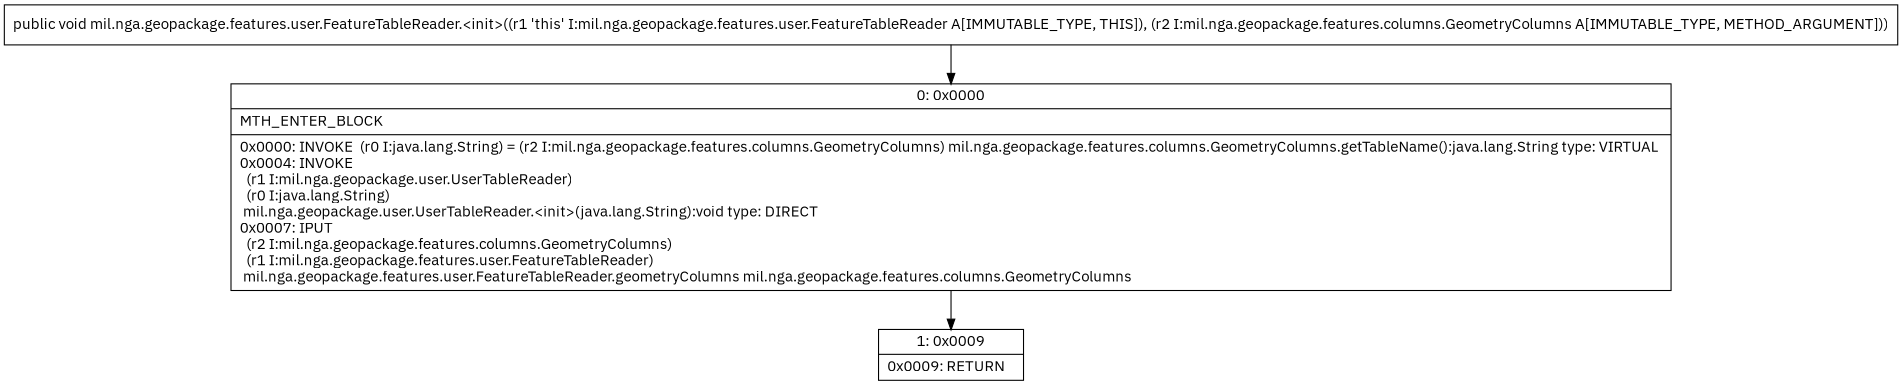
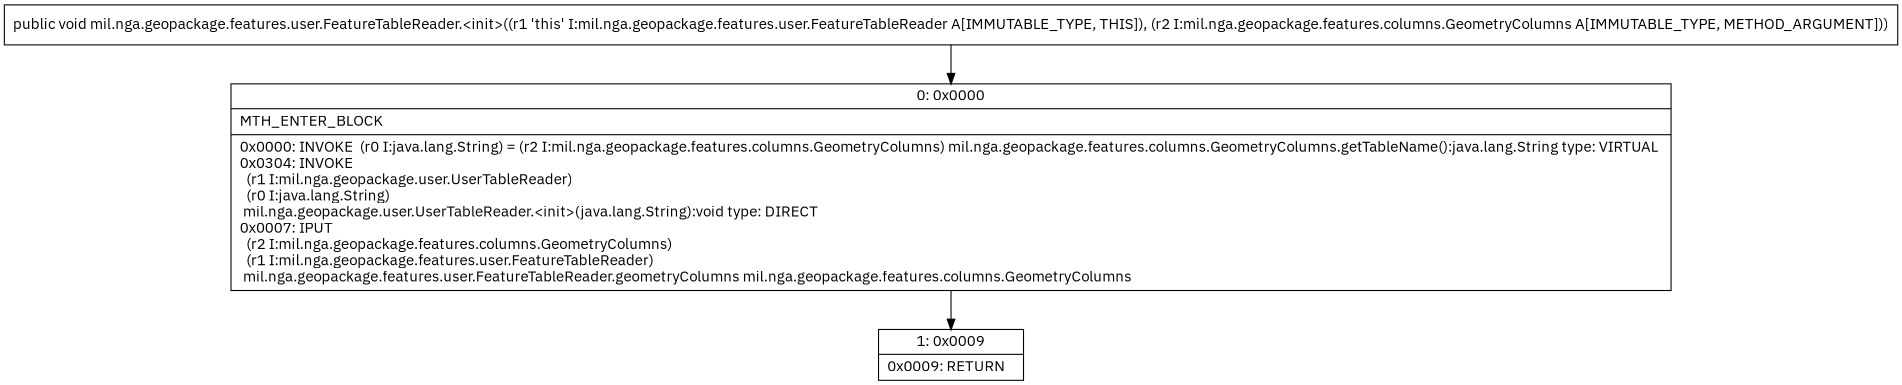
node "0: 0x0000": text "0x0004: INVOKE" -> "0x0304: INVOKE"
